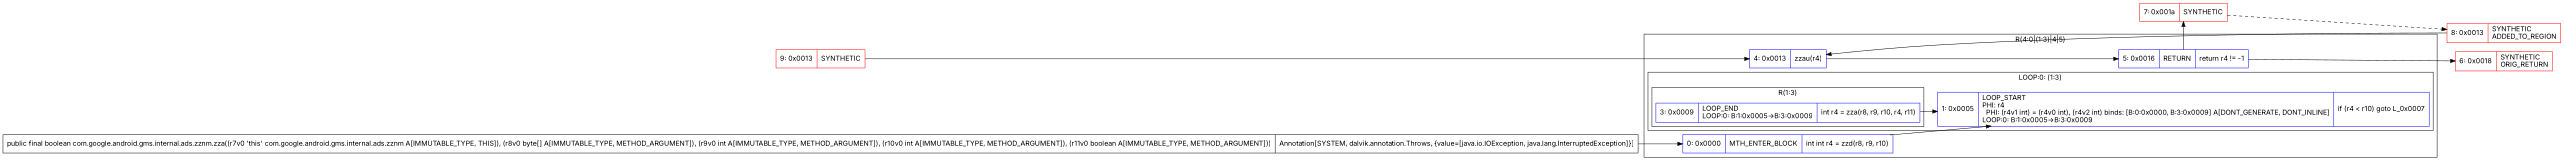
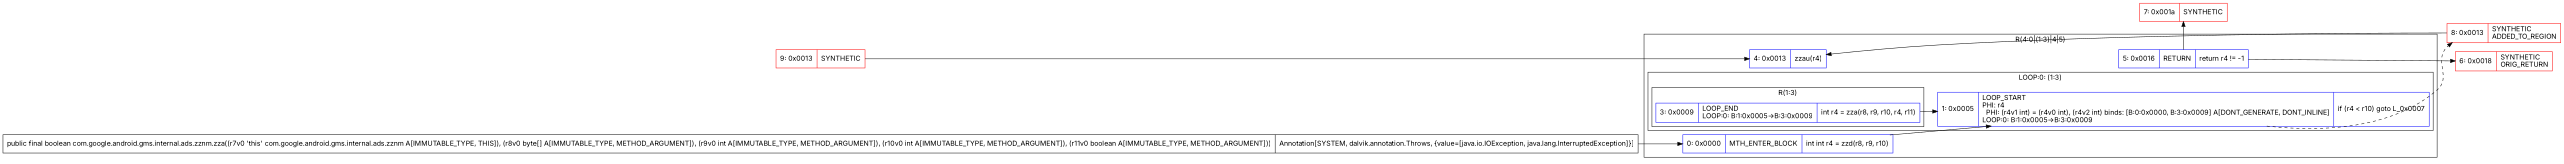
edge "7: 0x001a" -> "8: 0x0013": now "1: 0x0005" -> "8: 0x0013"
edge "4: 0x0013" -> "5: 0x0016": removed
